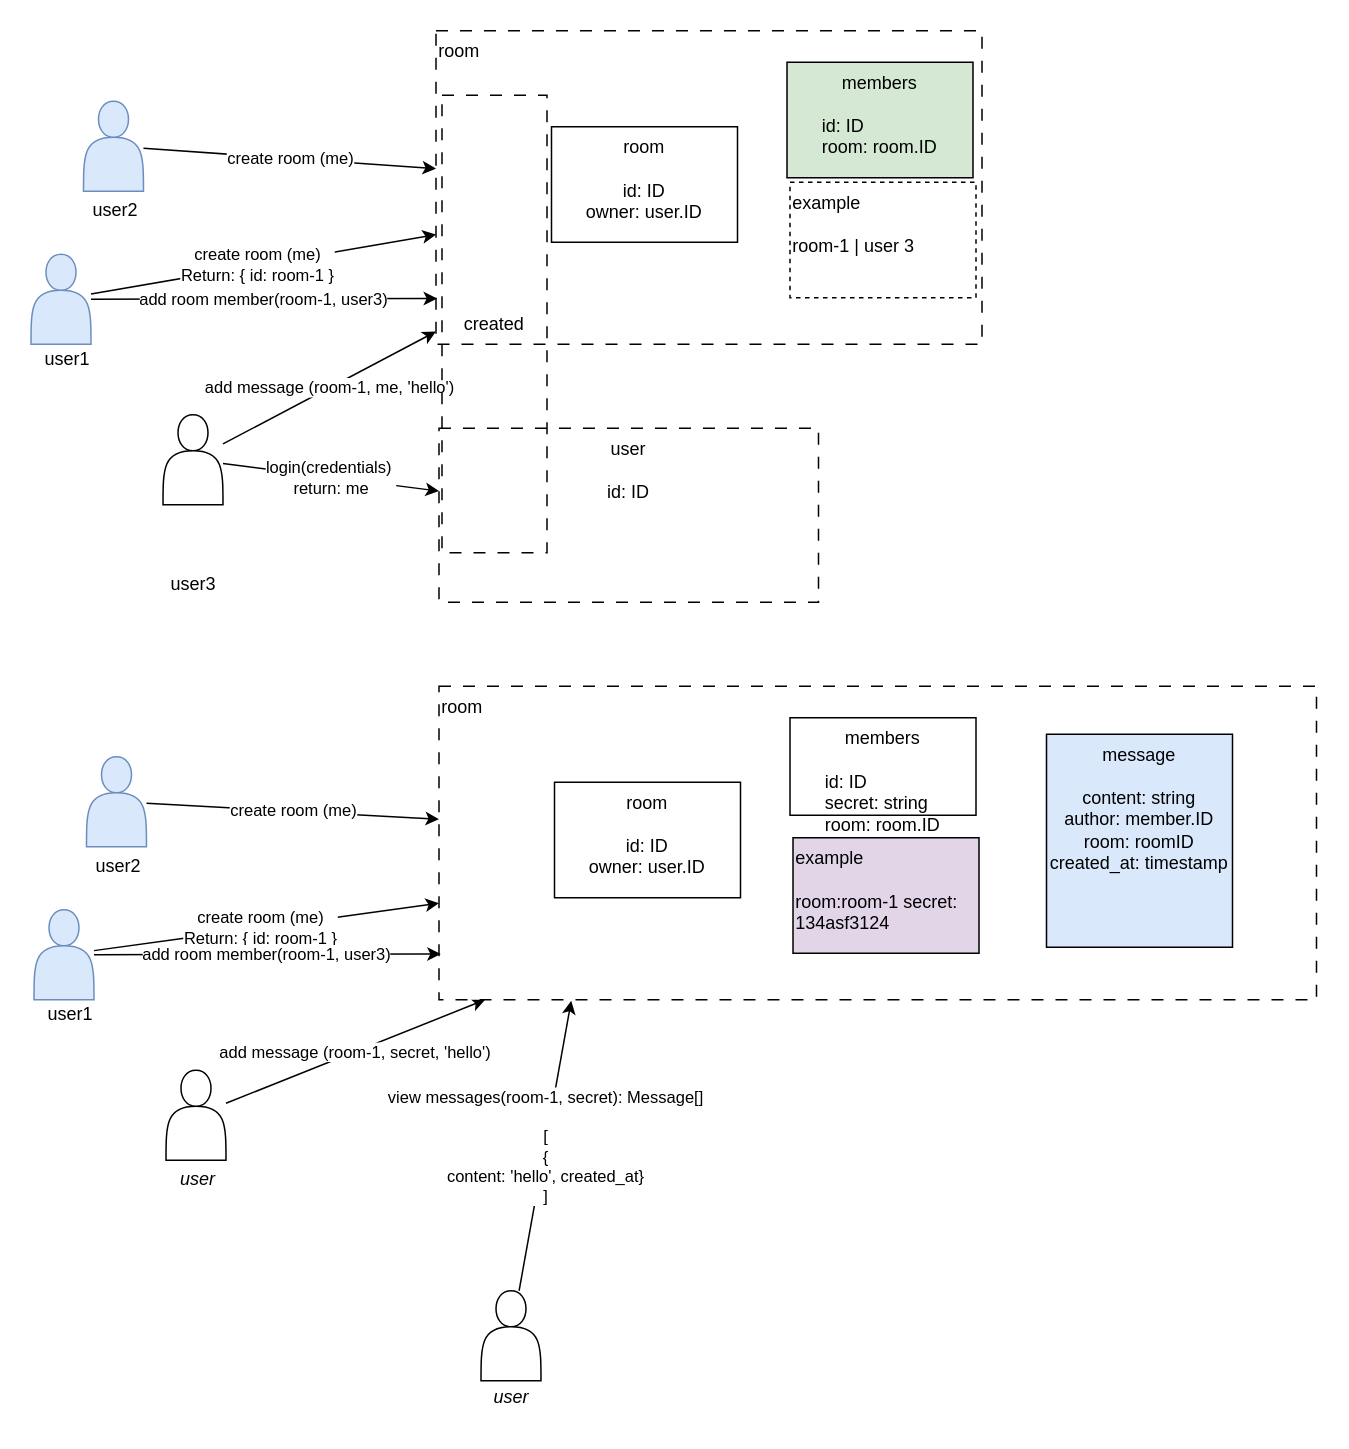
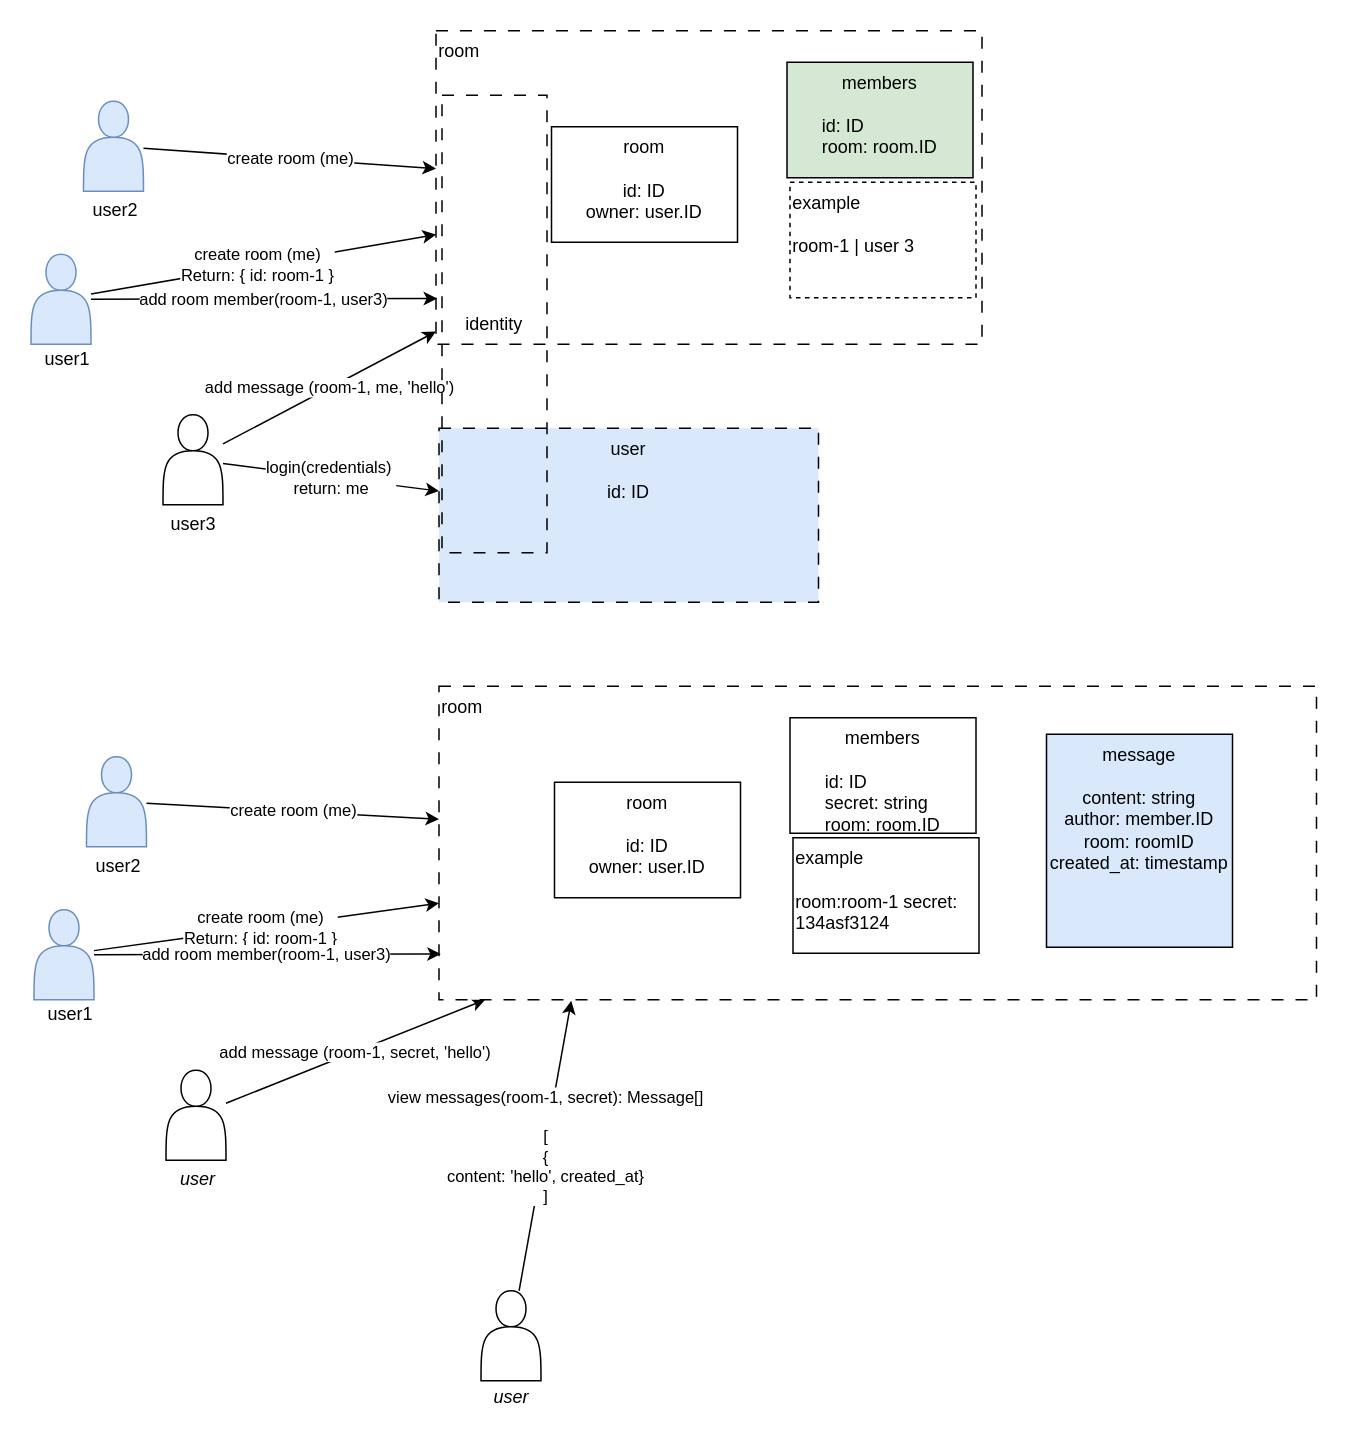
node "created": label "created" -> "identity"
node "user id: ID": fillcolor #ffffff -> #dae8fc
node "user3": moved (193, 584) -> (193, 524)
node "members id: ID secret: string room: room.ID": size 186x98 -> 186x116
node "example room:room-1 secret: 134asf3124": fillcolor #e1d5e7 -> #ffffff
